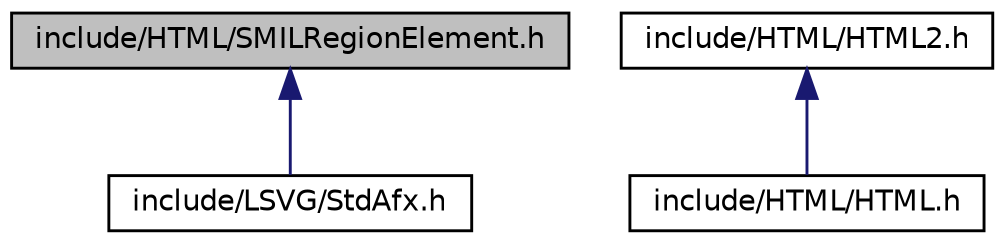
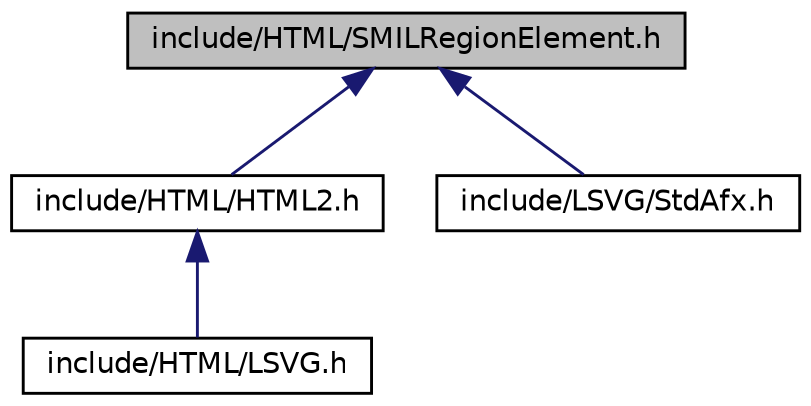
edge "include/HTML/HTML2.h" -> "include/HTML/SMILRegionElement.h": added
node "include/HTML/HTML.h": label "include/HTML/HTML.h" -> "include/HTML/LSVG.h"
